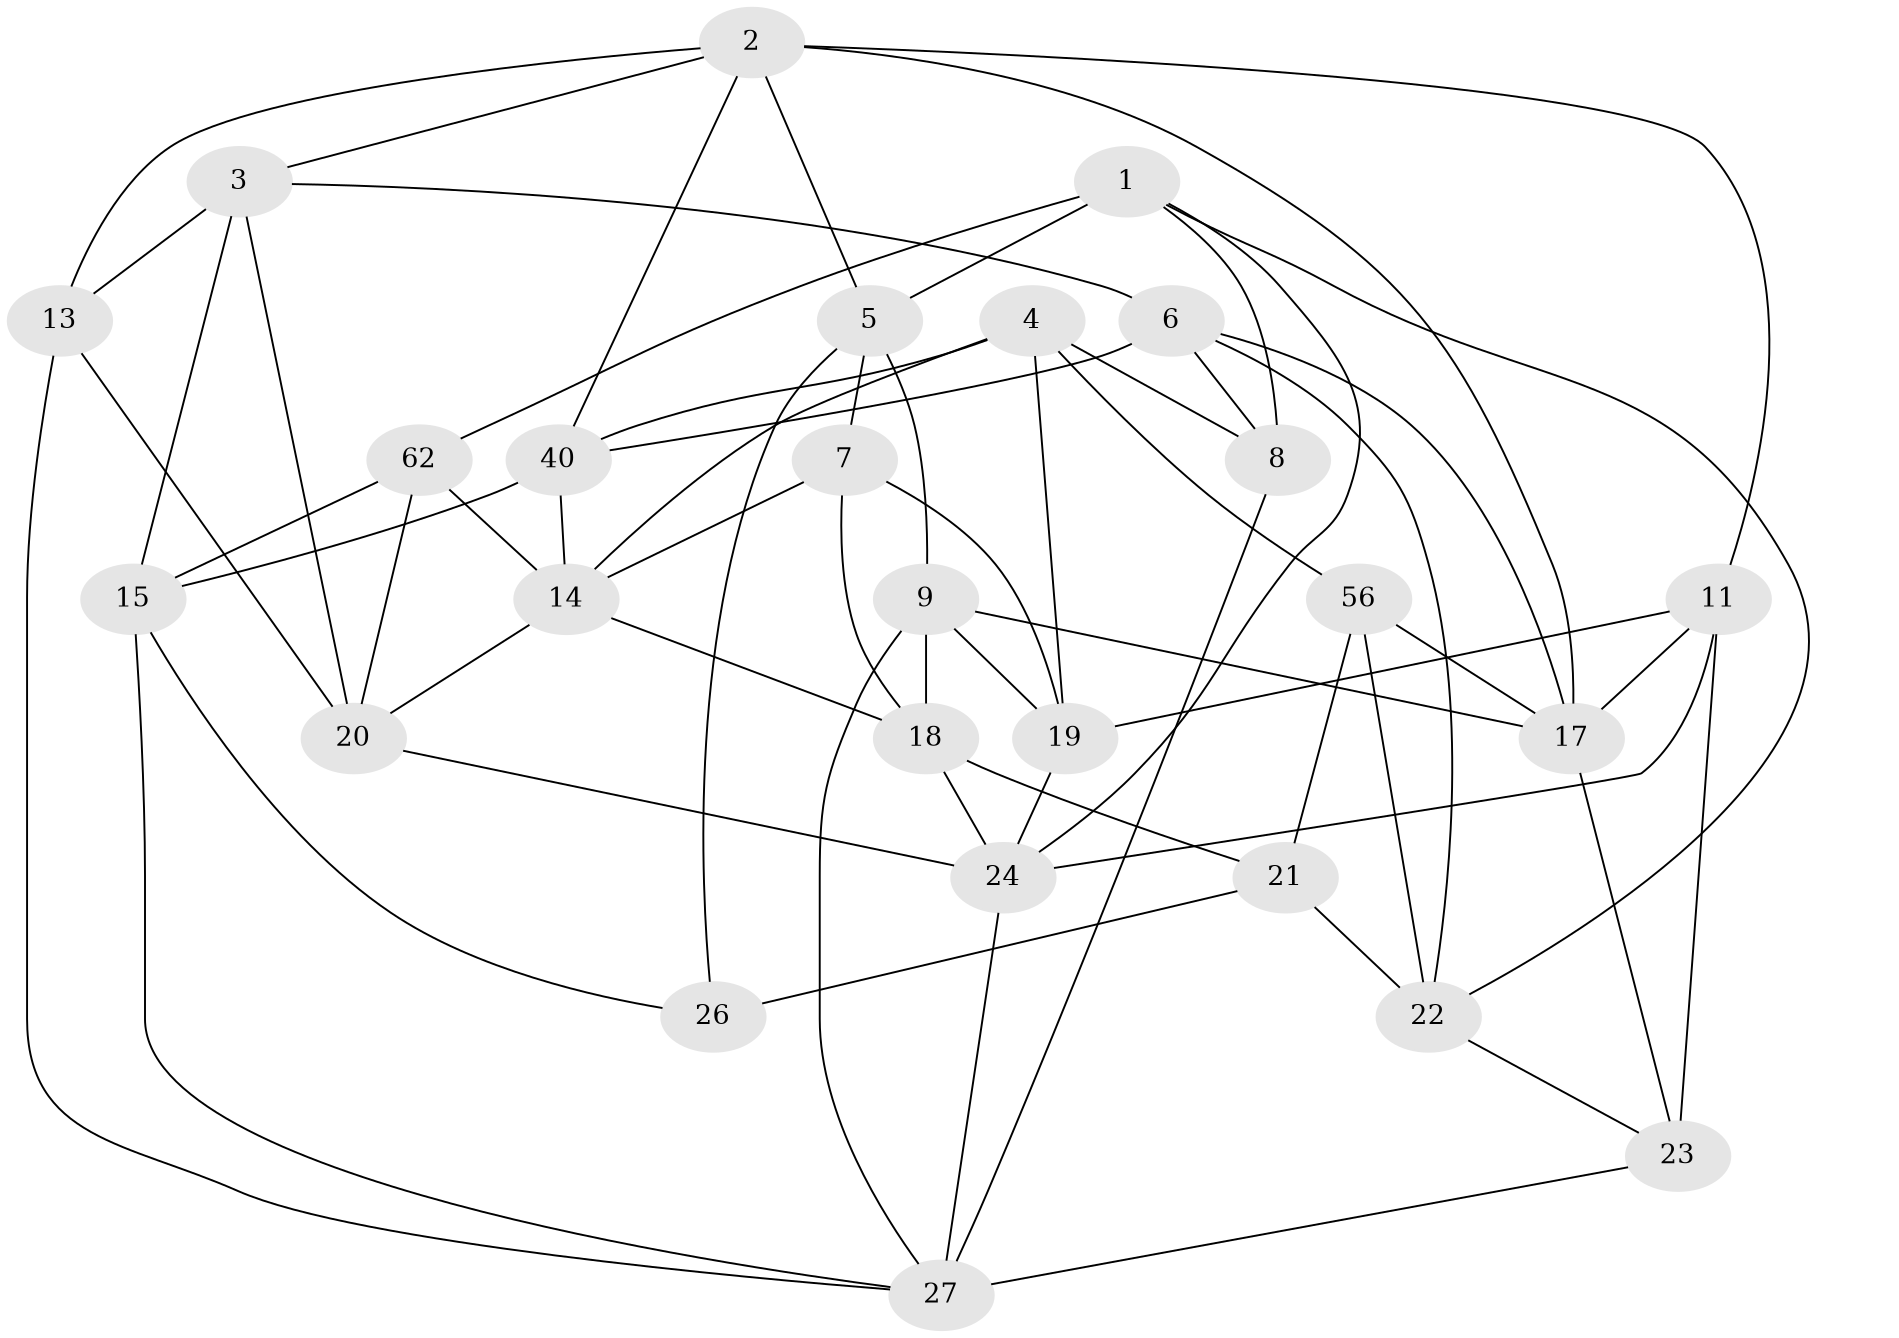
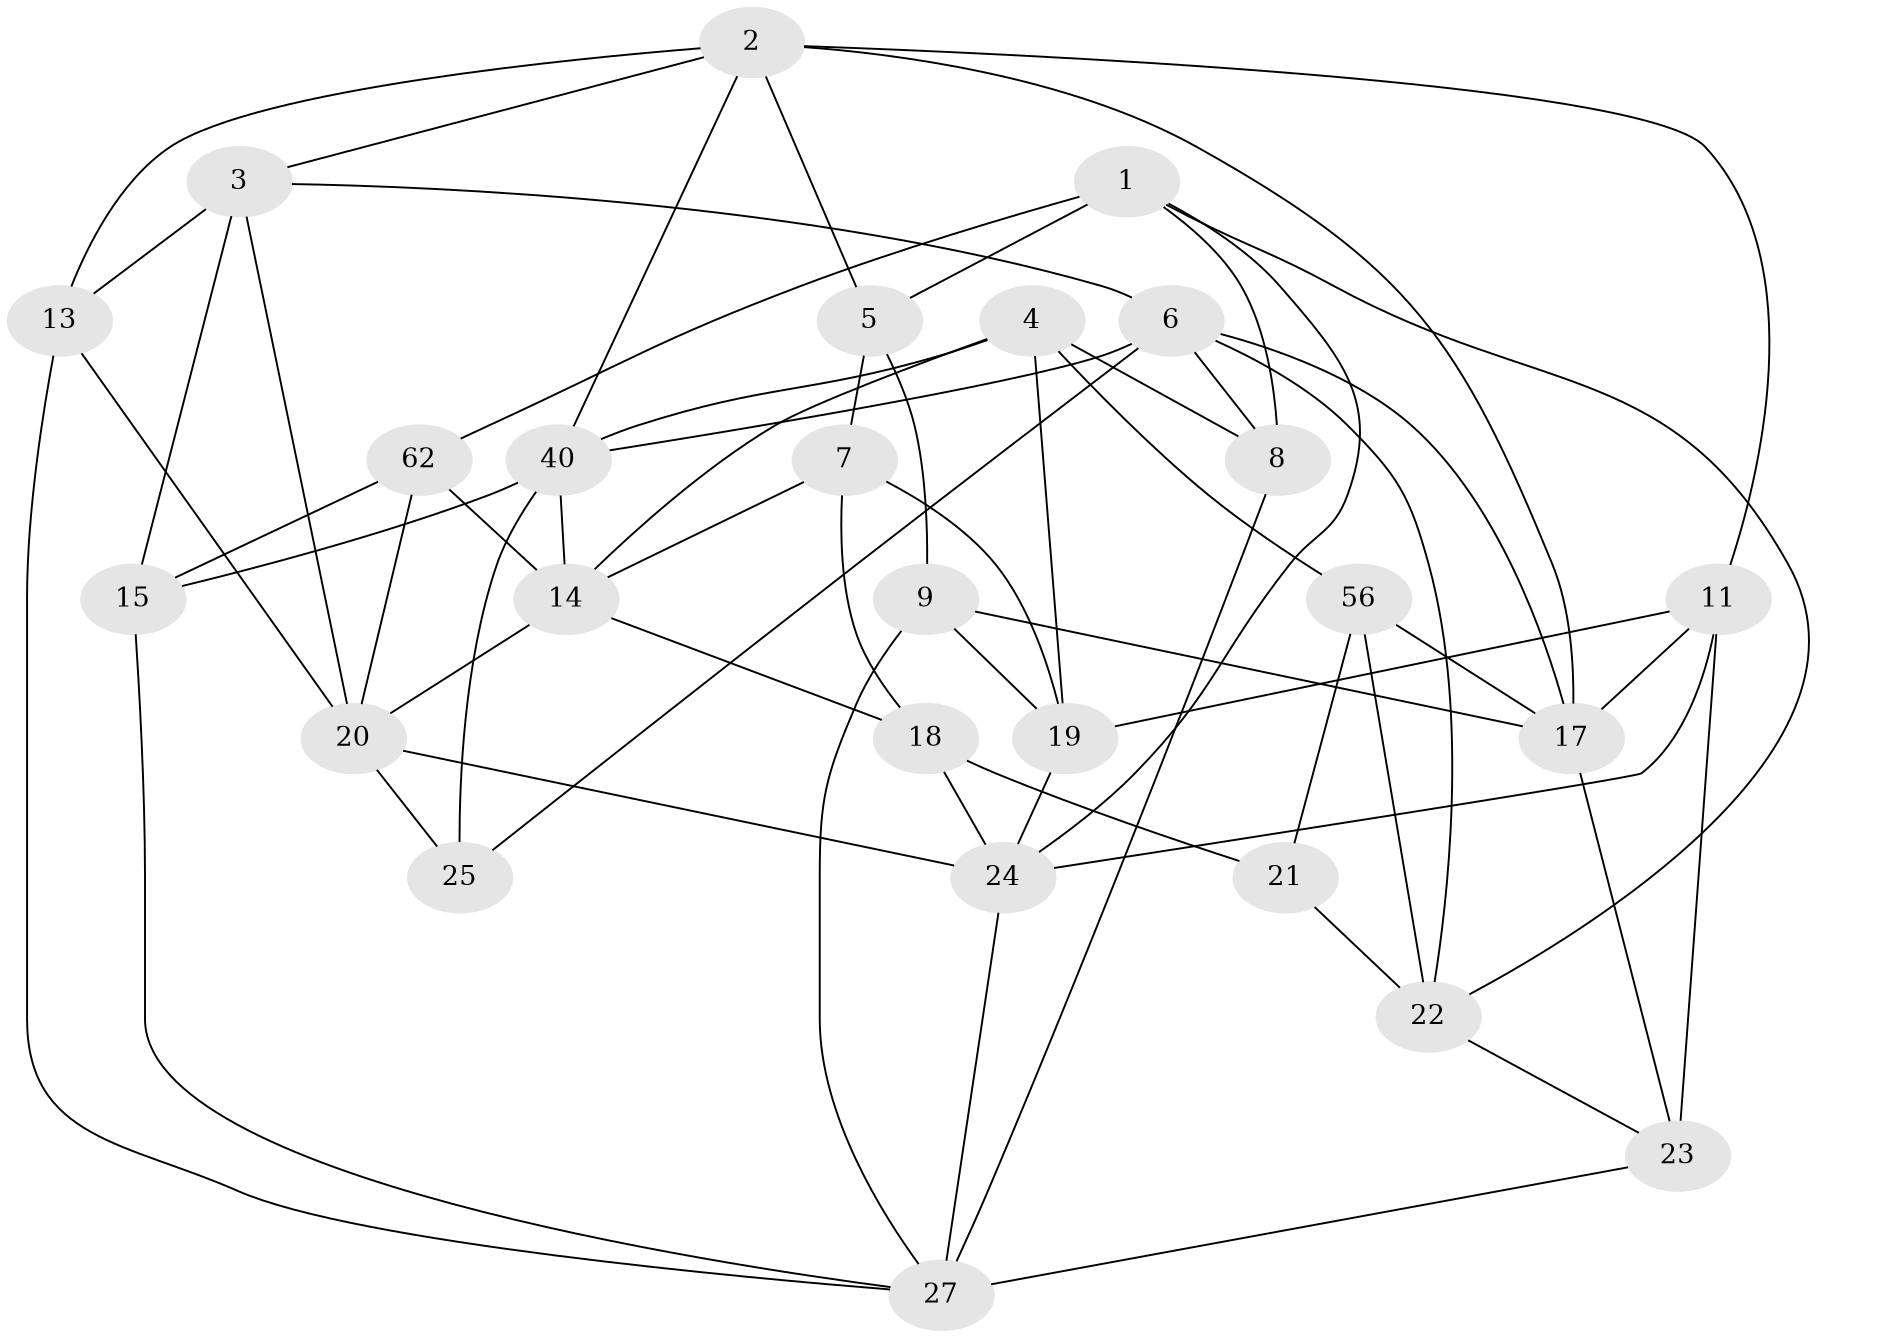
edge "9" -- "18": removed
node "25": added
node "26": removed
